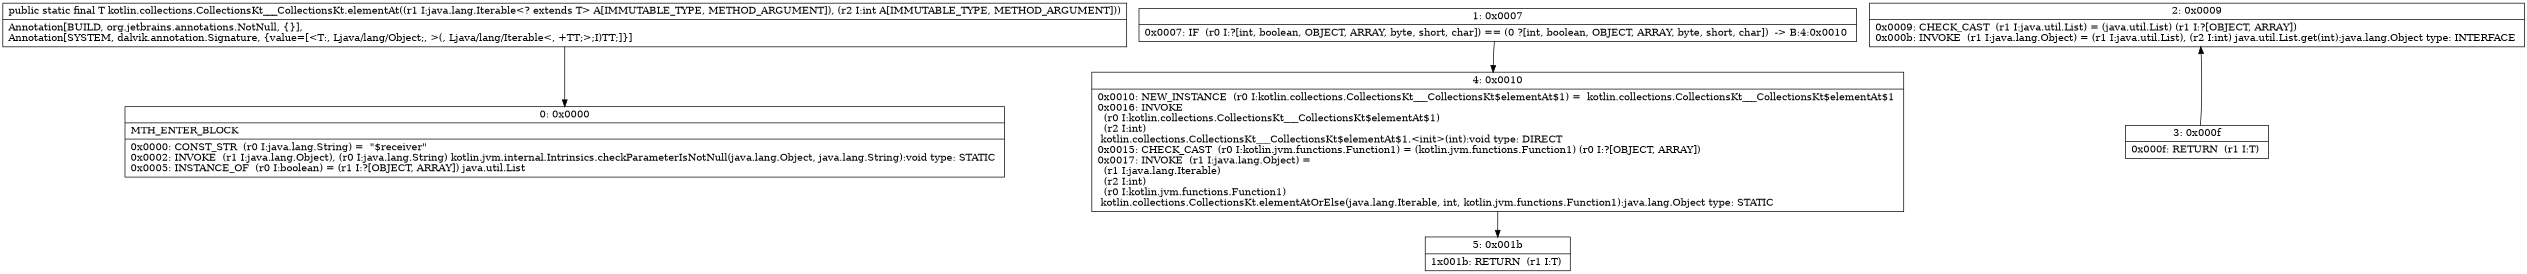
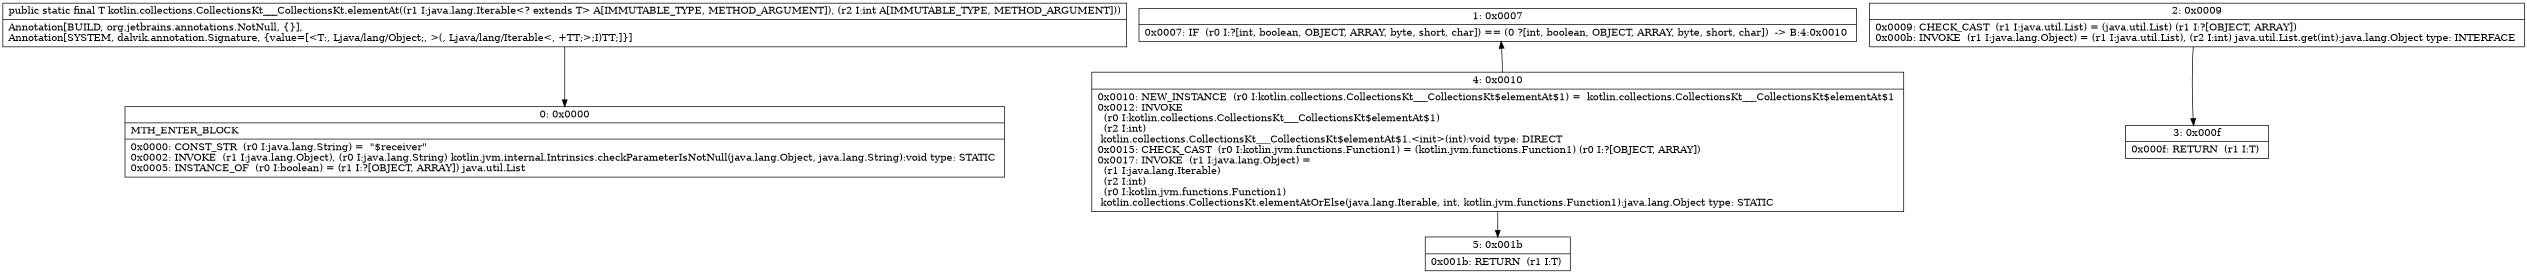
edge "1: 0x0007" -> "4: 0x0010": reversed
edge "3: 0x000f" -> "2: 0x0009": reversed
node "4: 0x0010": text "0x0016: INVOKE" -> "0x0012: INVOKE"
node "5: 0x001b": text "1x001b: RETURN  (r1 I:T)" -> "0x001b: RETURN  (r1 I:T)"
